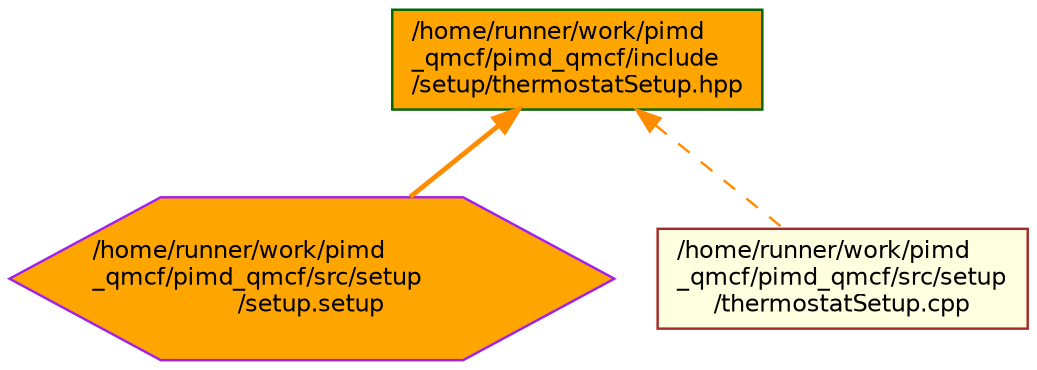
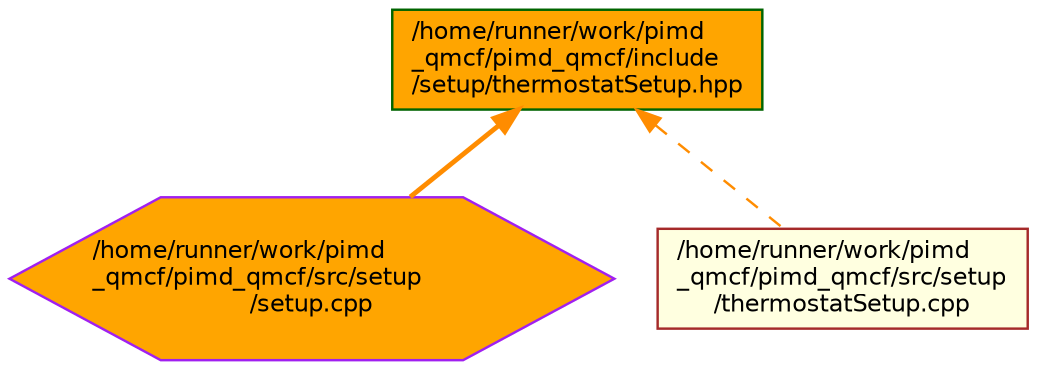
node "/home/runner/work/pimd _qmcf/pimd_qmcf/src/setup /setup.setup": label "/home/runner/work/pimd _qmcf/pimd_qmcf/src/setup /setup.setup" -> "/home/runner/work/pimd _qmcf/pimd_qmcf/src/setup /setup.cpp"
